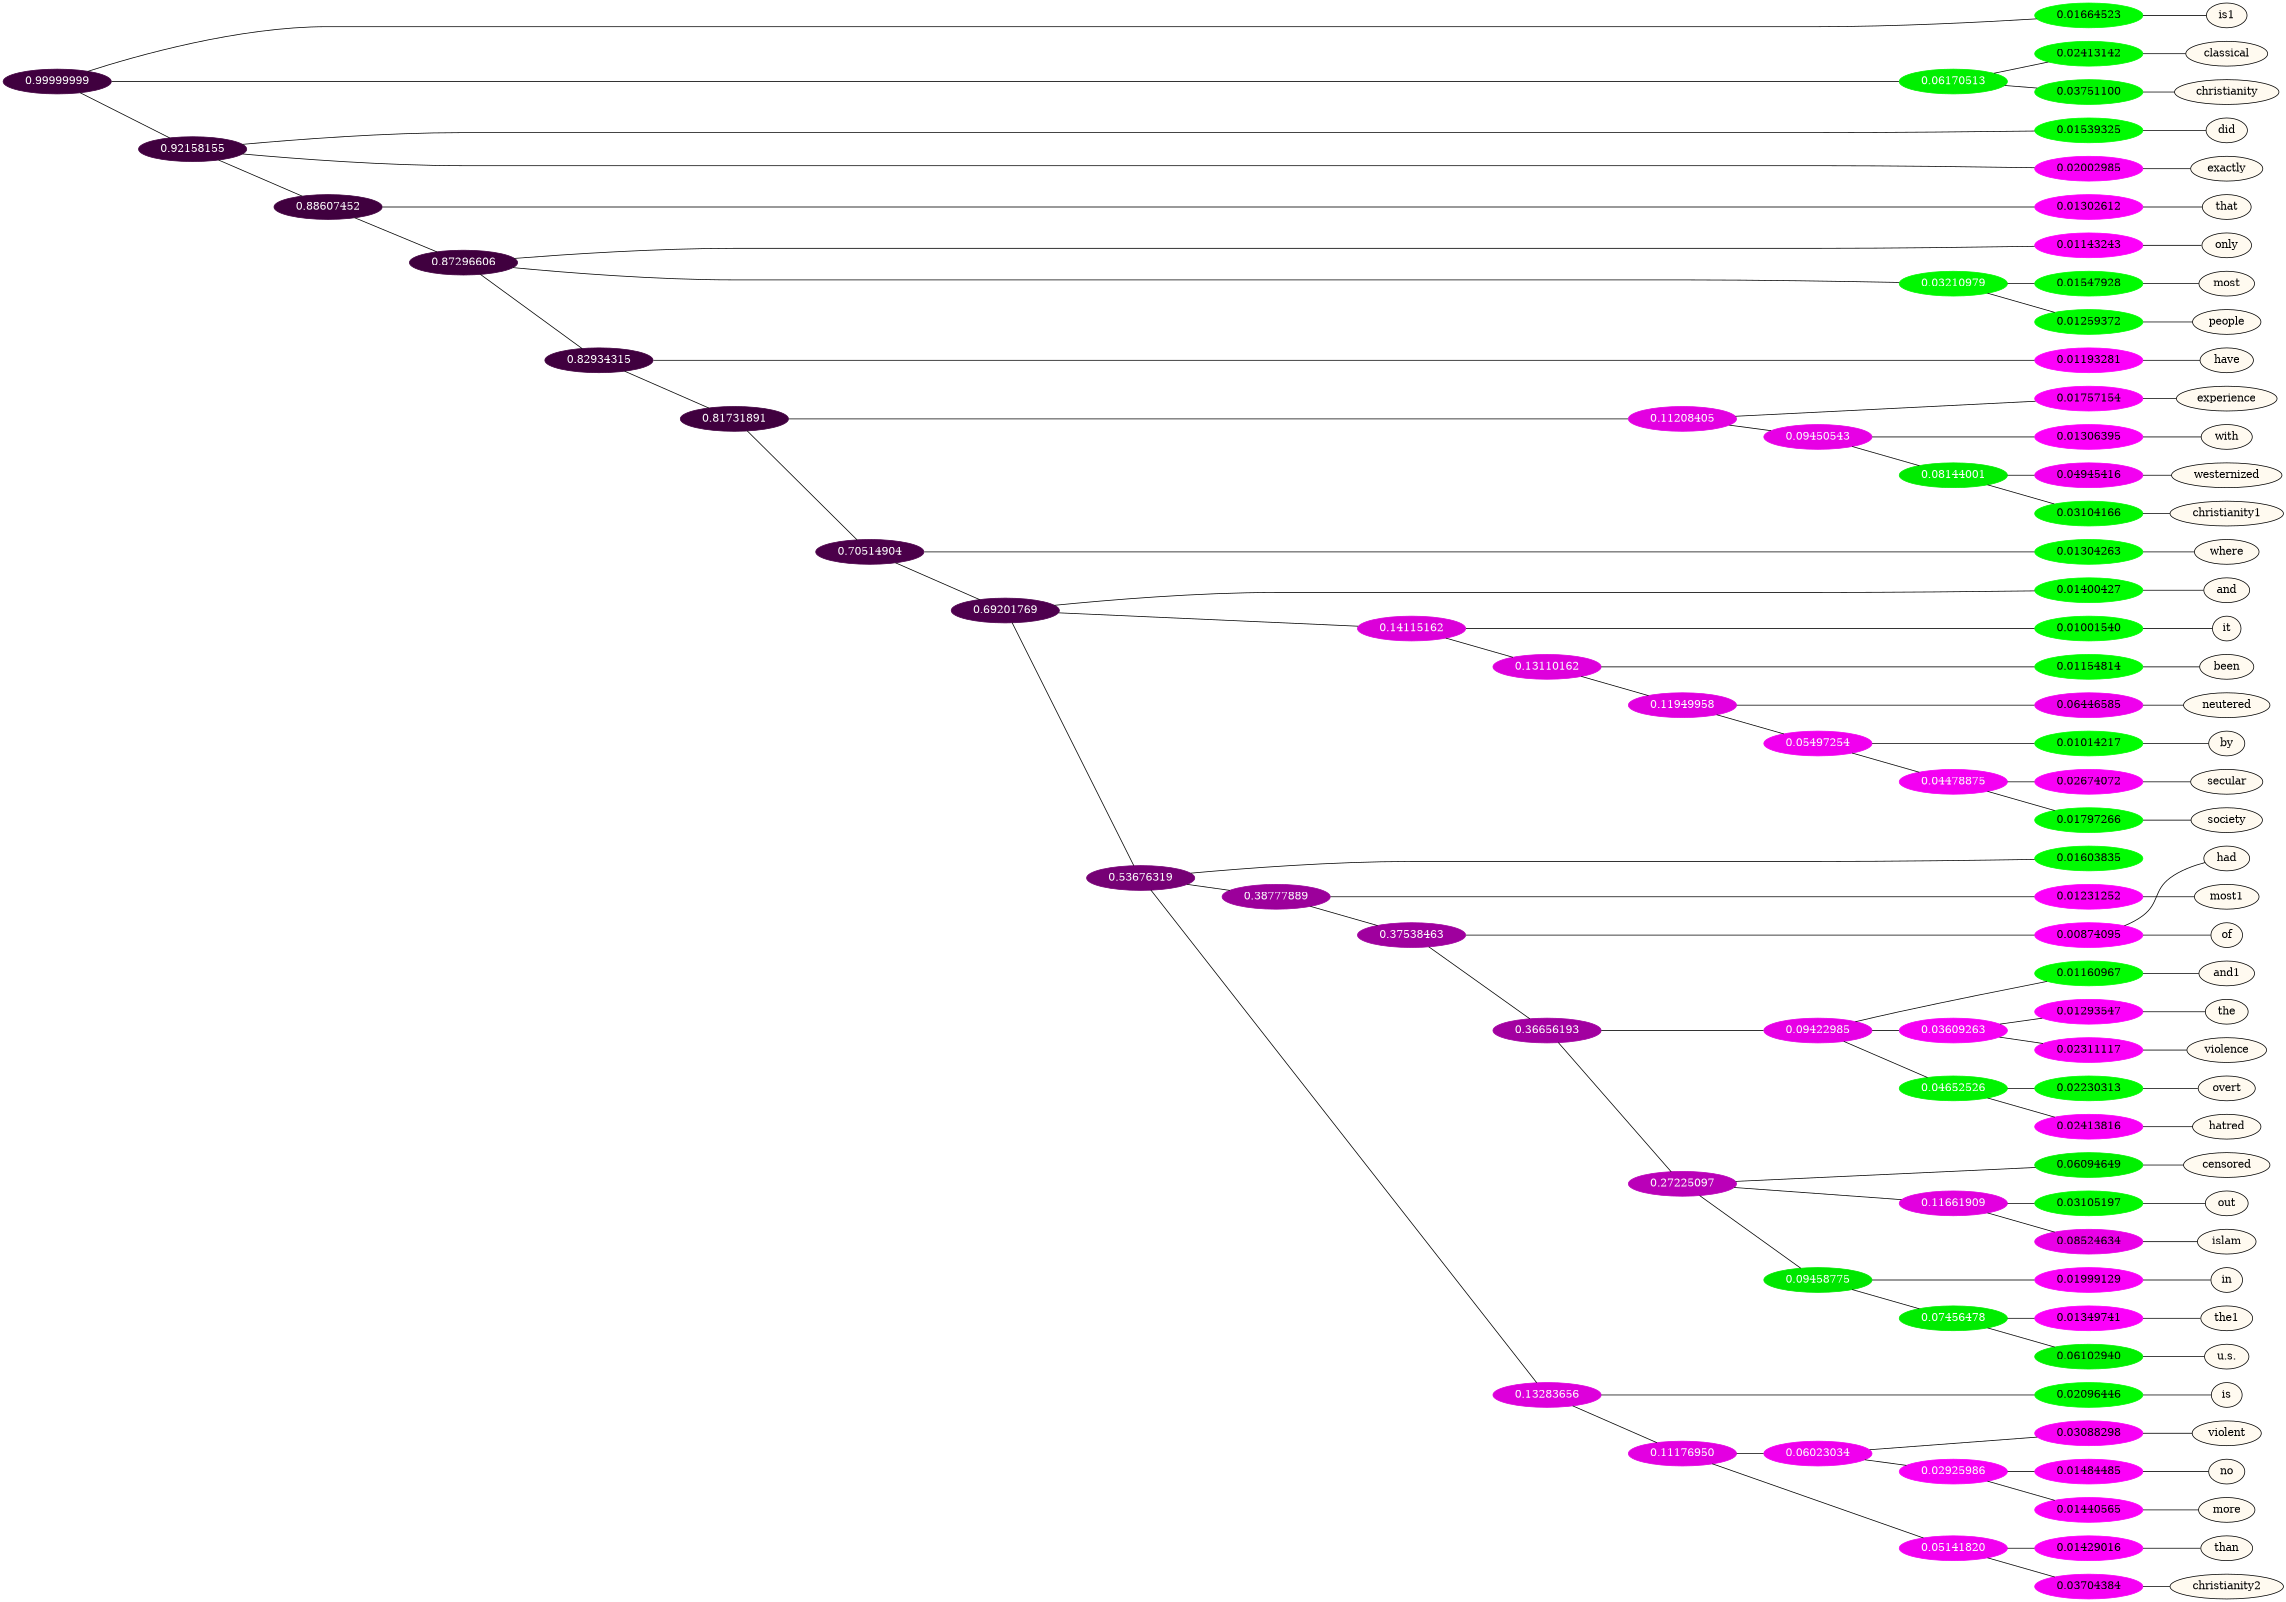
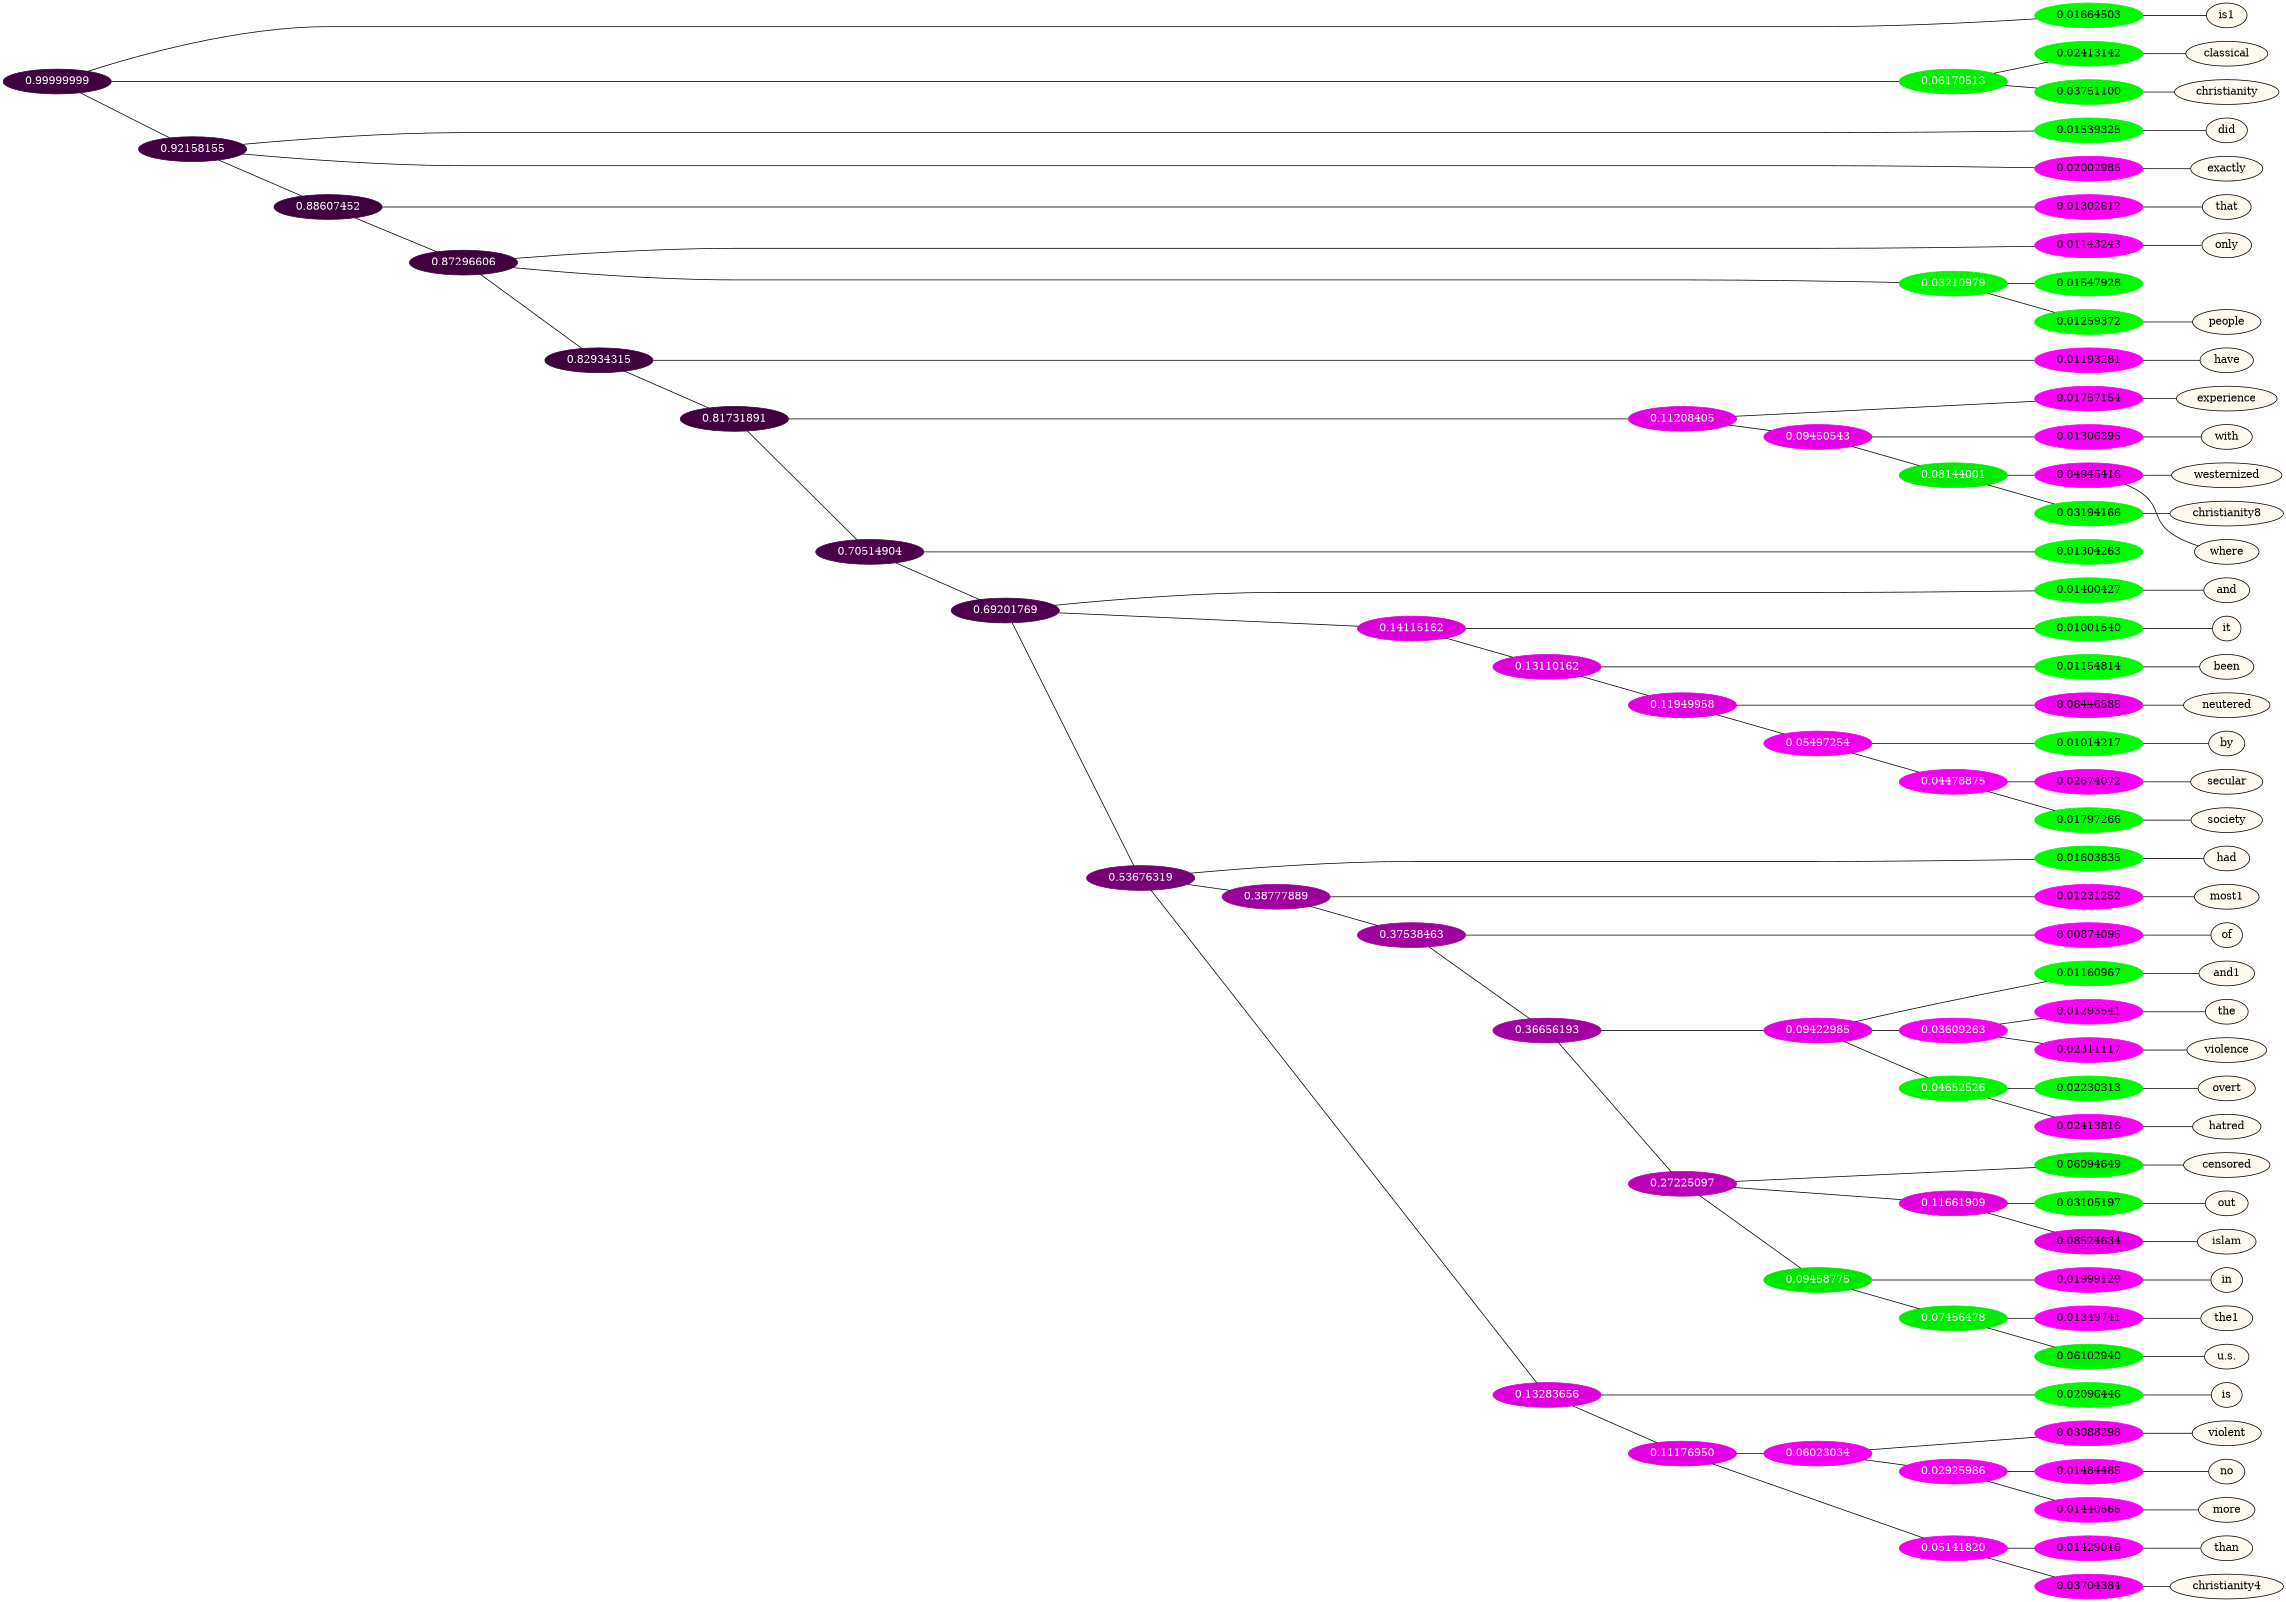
node "0.01664523": label "0.01664523" -> "0.01664503"
node "most": removed
node "0.03104166": label "0.03104166" -> "0.03194166"
node "christianity1": label "christianity1" -> "christianity8"
edge "0.01304263" -- "where": now "0.04945416" -- "where"
edge "had" -- "0.00874095": now "had" -- "0.01603835"
node "0.01293547": label "0.01293547" -> "0.01293541"
node "christianity2": label "christianity2" -> "christianity4"
